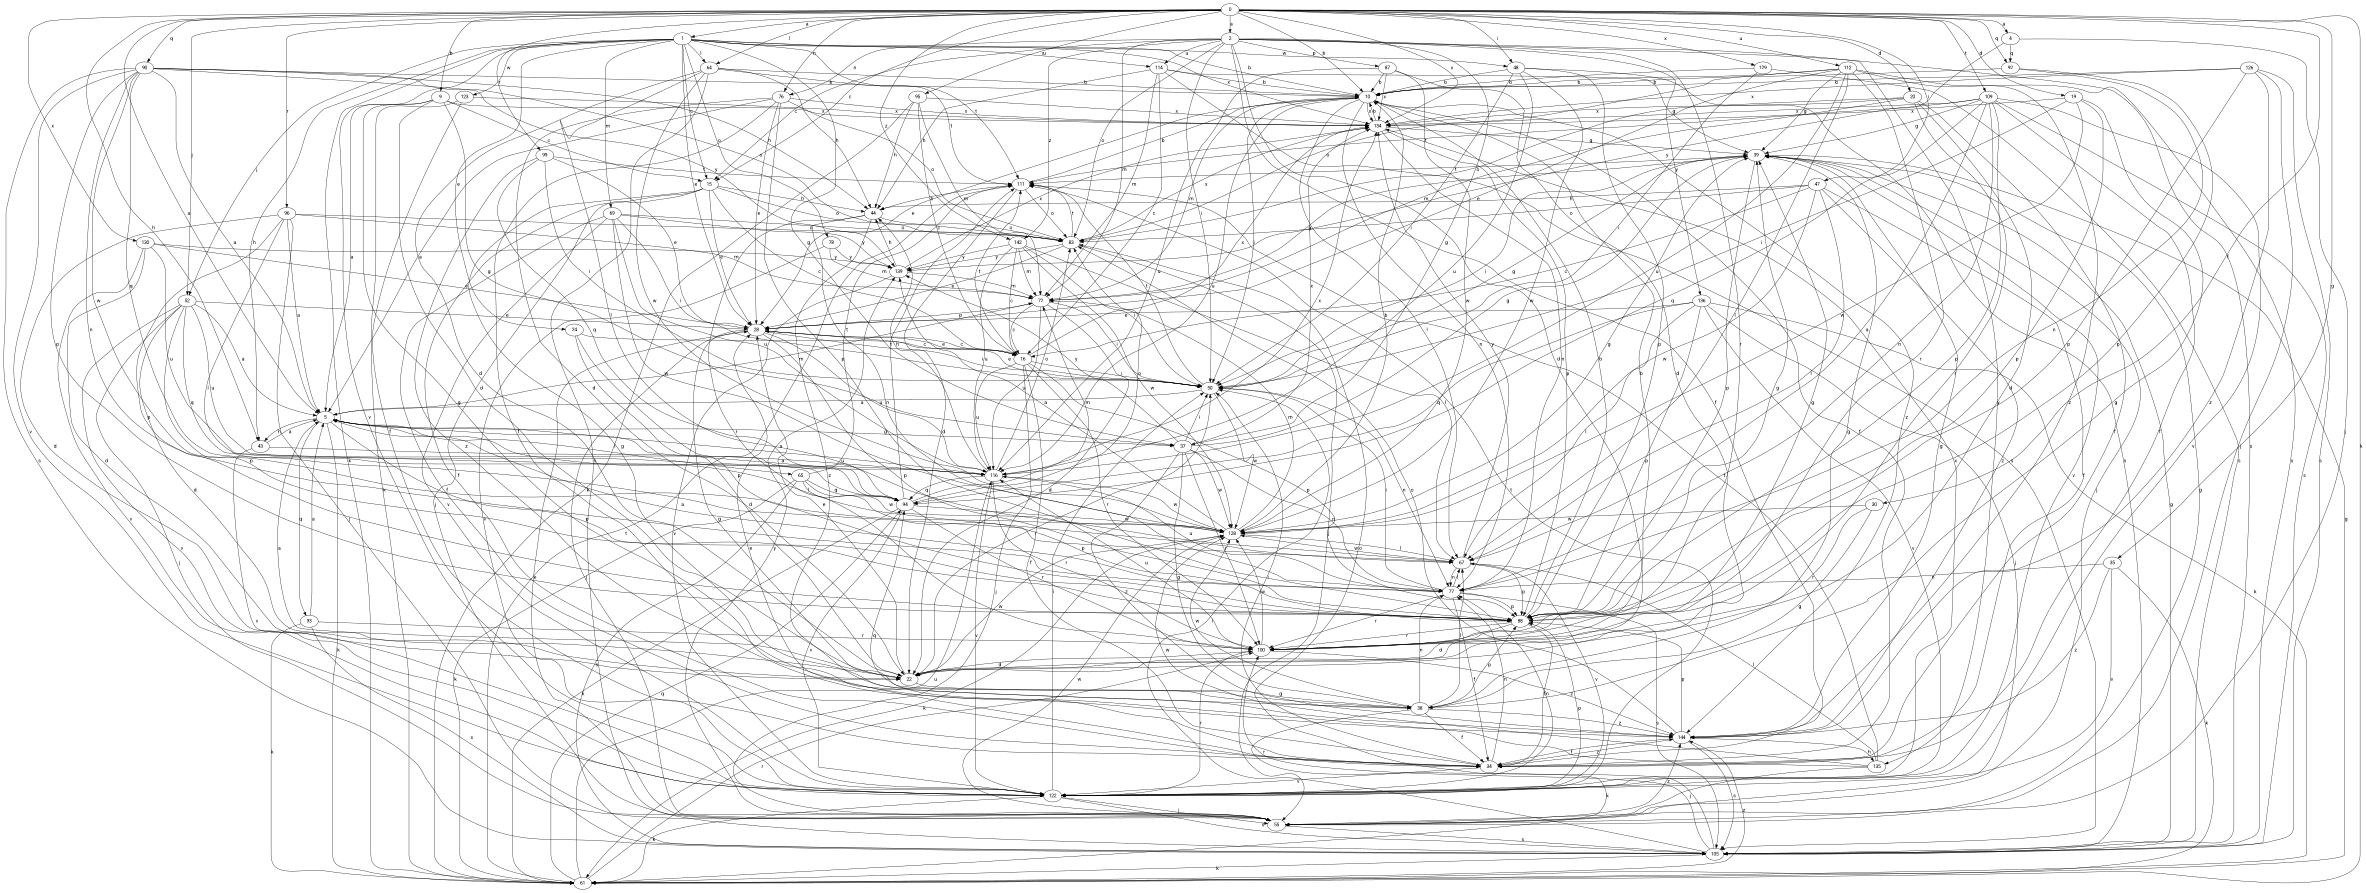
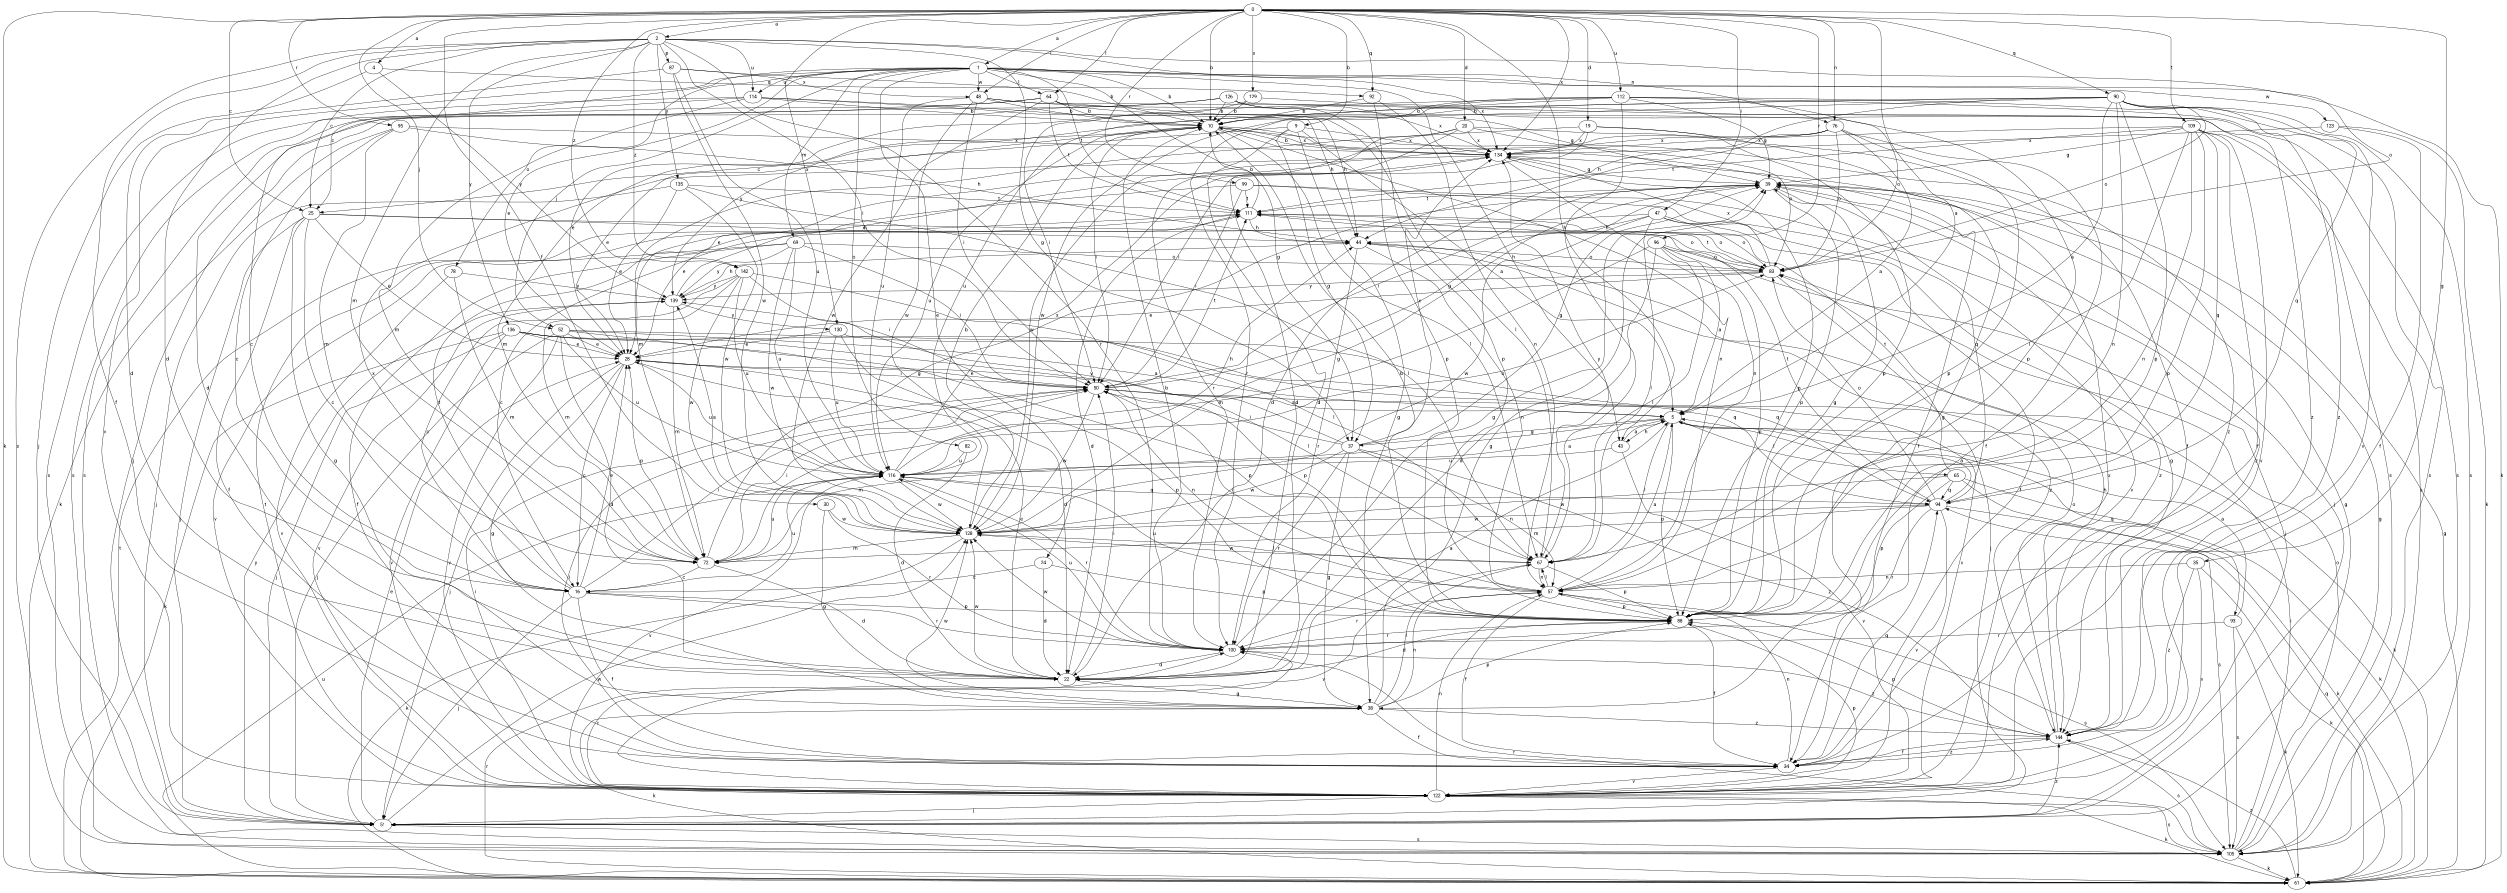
edge "87" -> "134": now "87" -> "48"
node "15": label "15" -> "25"
edge "130" -> "139": reversed
edge "109" -> "67": label "a" -> "l"
node "82": added
node "77": label "77" -> "57"
edge "144" -> "135": now "144" -> "44"
node "55": label "55" -> "51"
